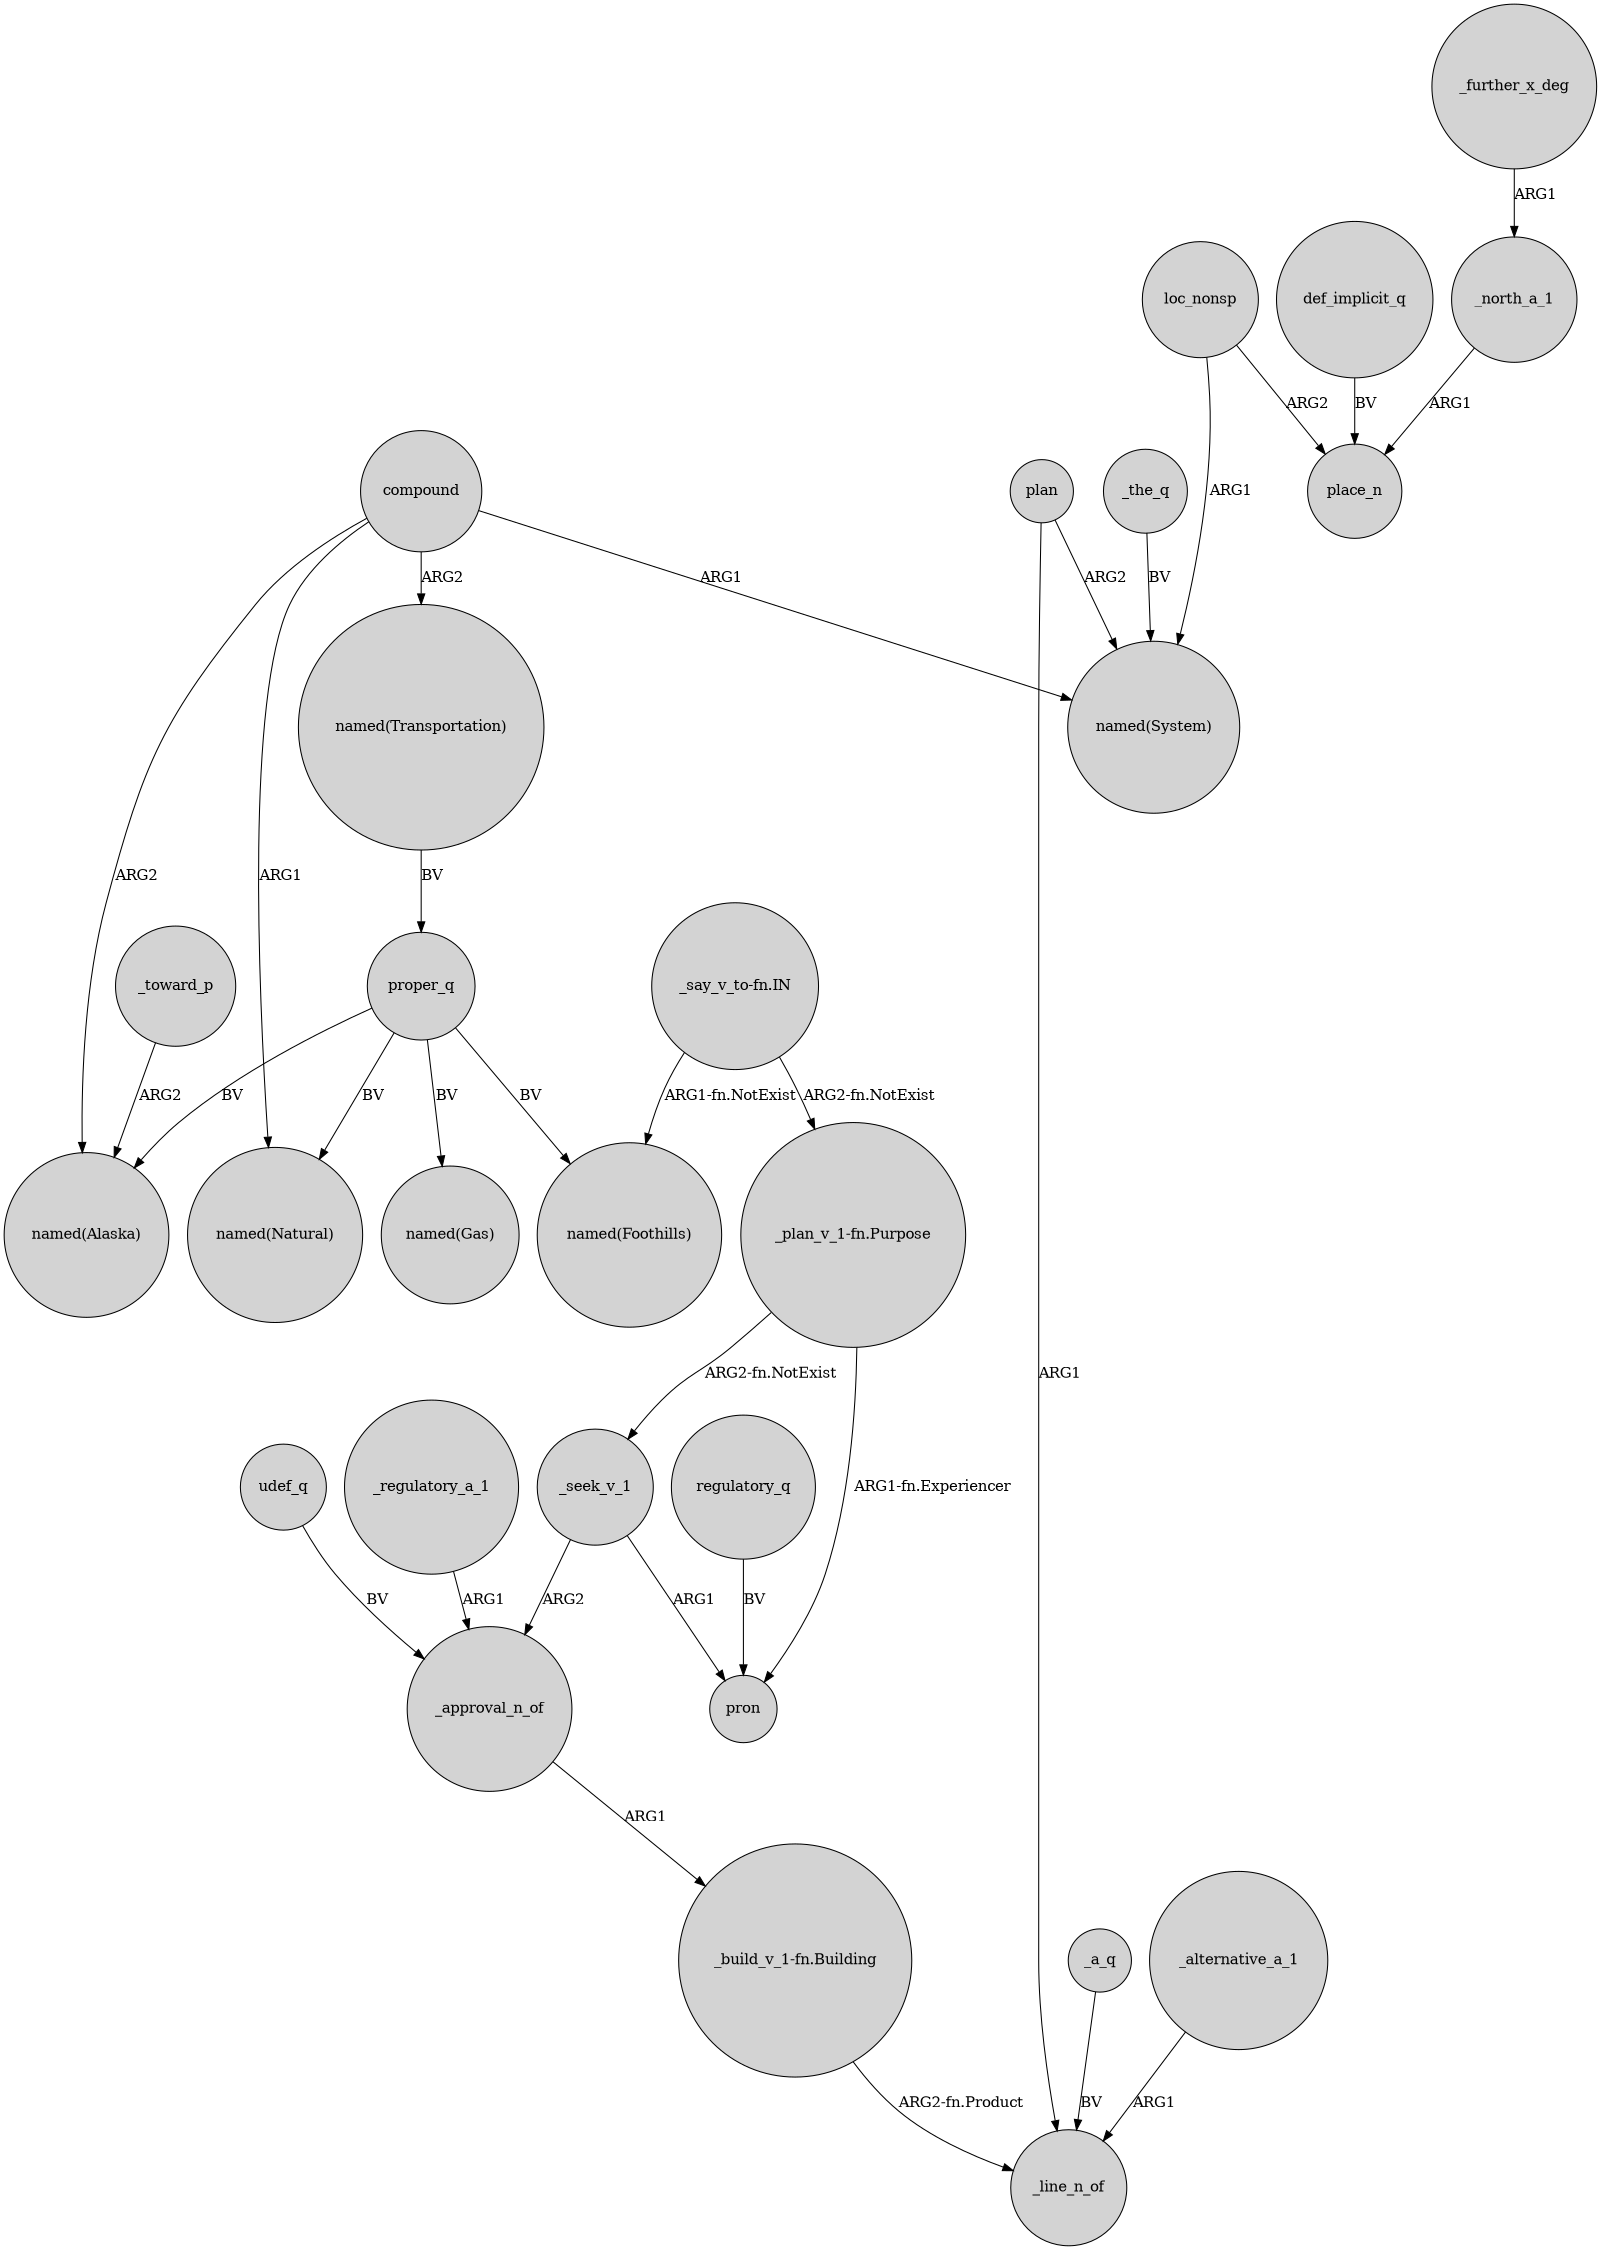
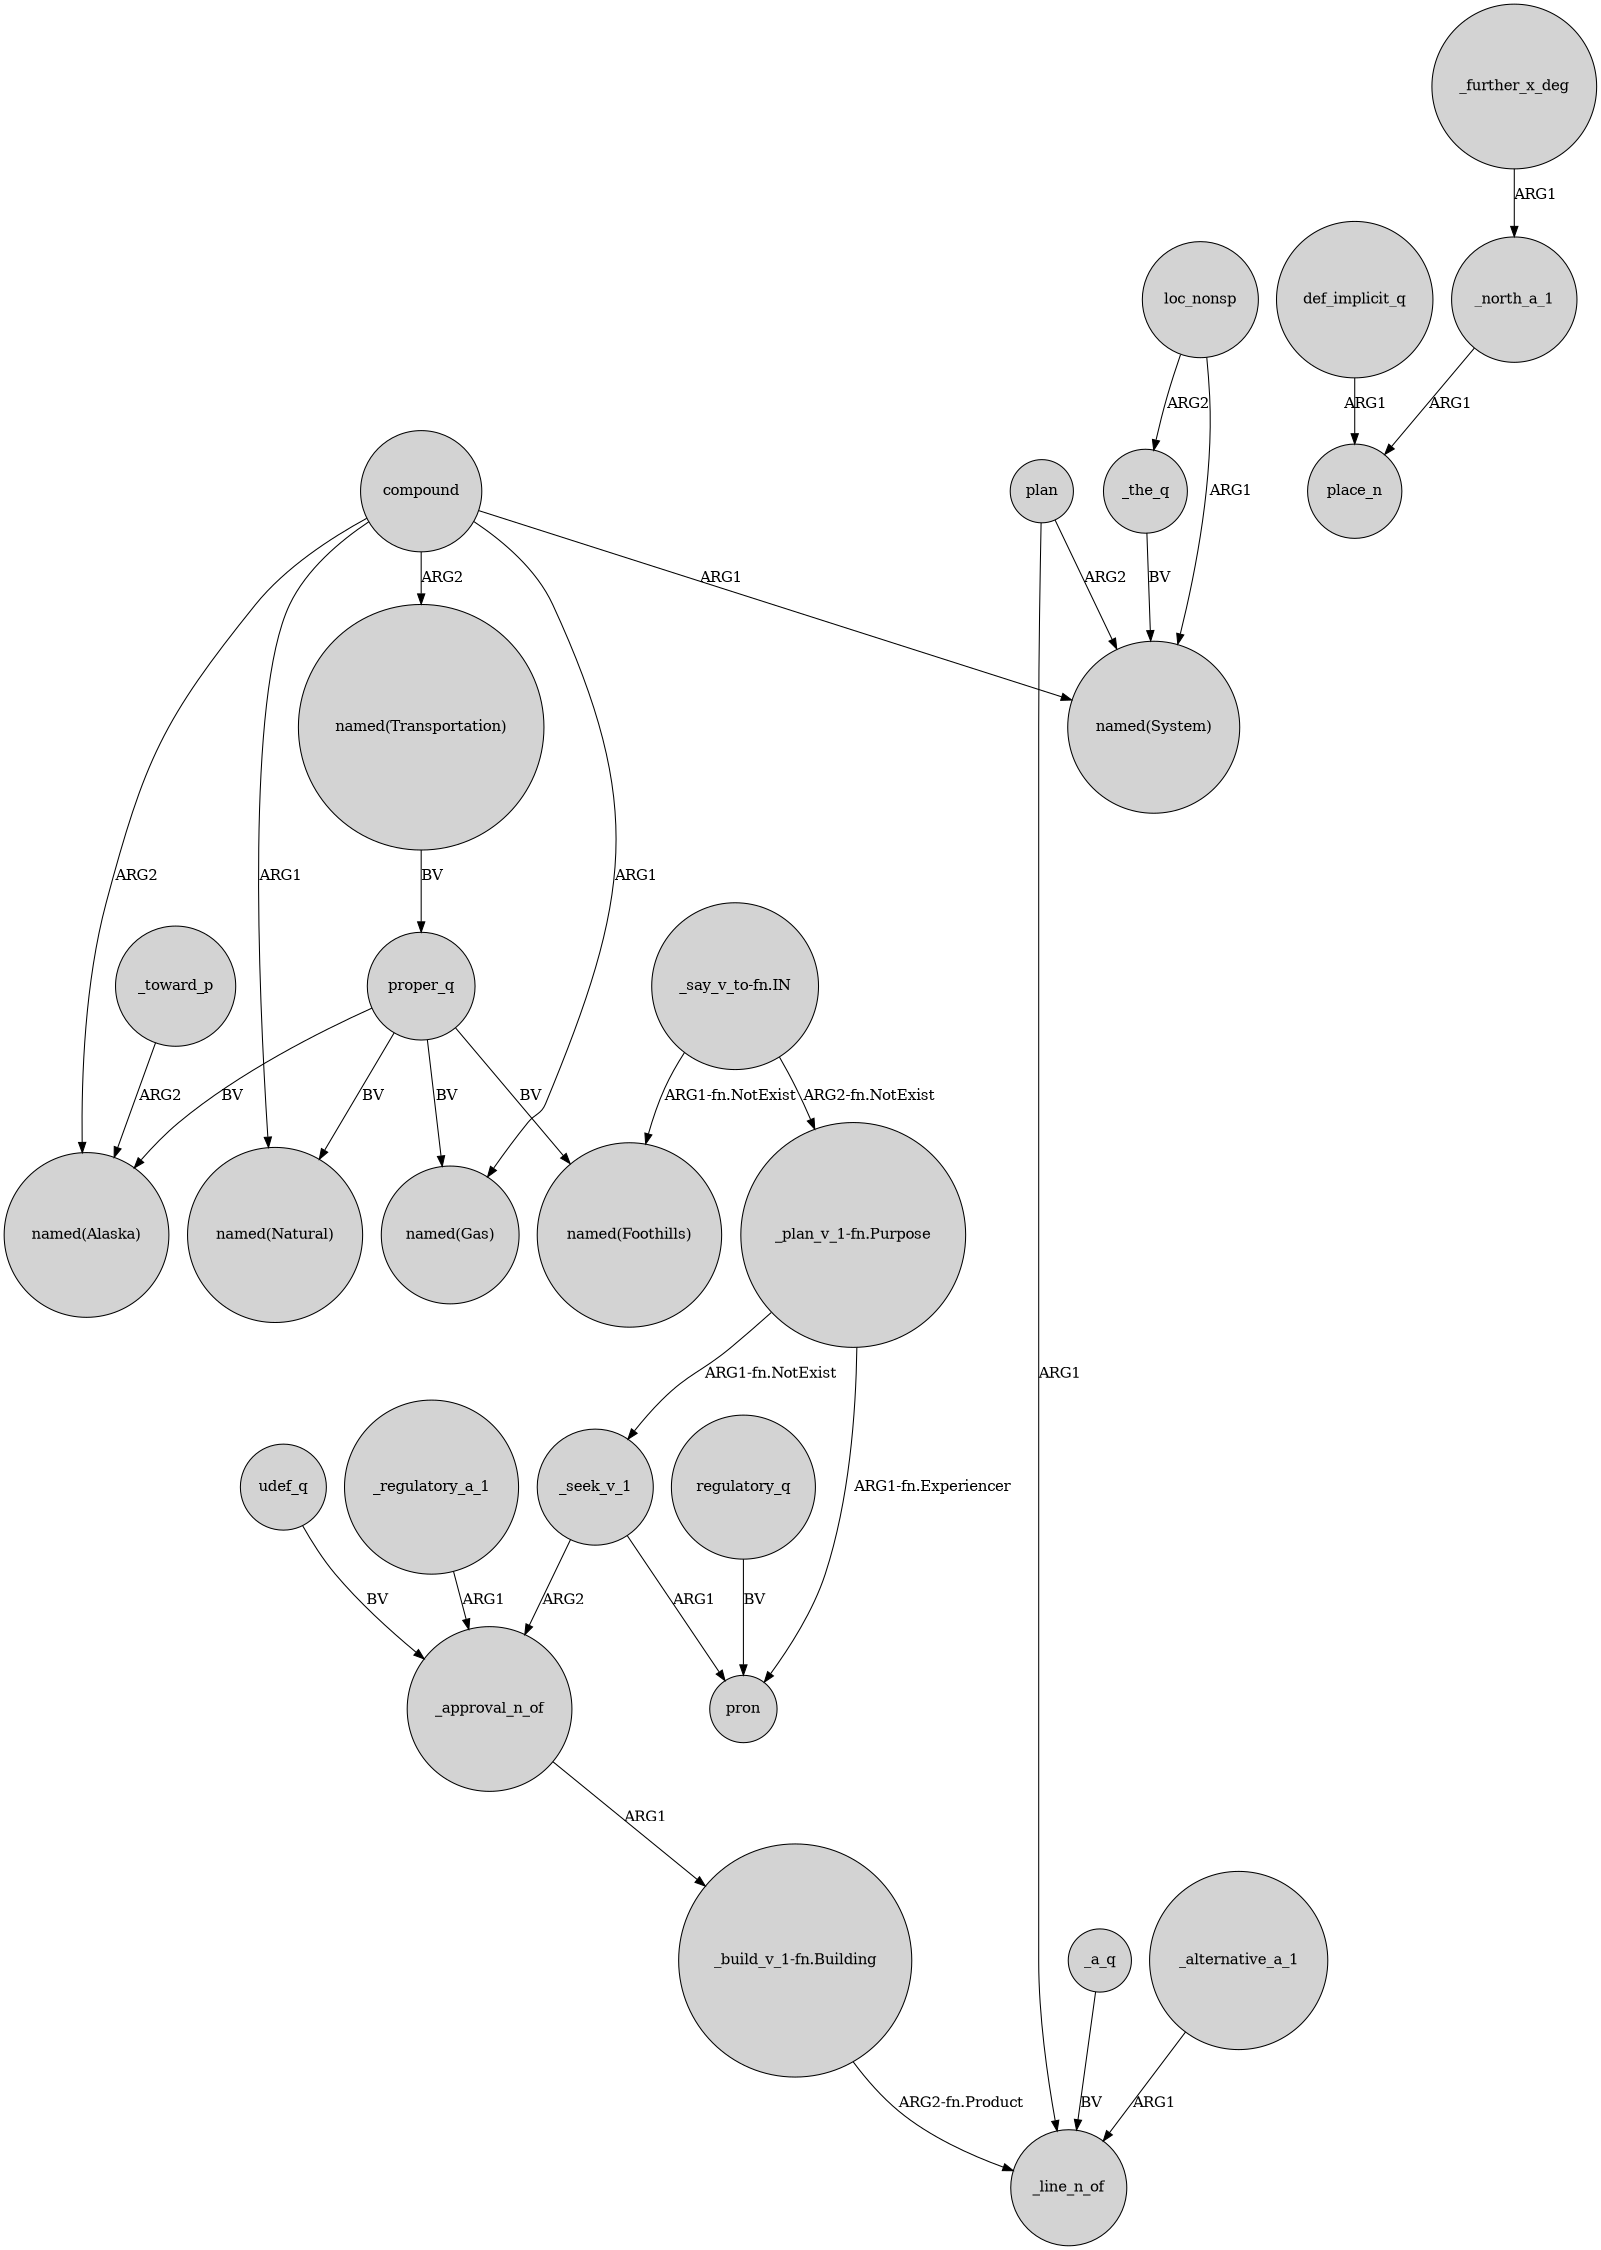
edge "loc_nonsp" -> "place_n": now "loc_nonsp" -> "_the_q"
edge "def_implicit_q" -> "place_n": label "BV" -> "ARG1"
edge "compound" -> "named(Gas)": added, label "ARG1"
edge "_plan_v_1-fn.Purpose" -> "_seek_v_1": label "ARG2-fn.NotExist" -> "ARG1-fn.NotExist"
